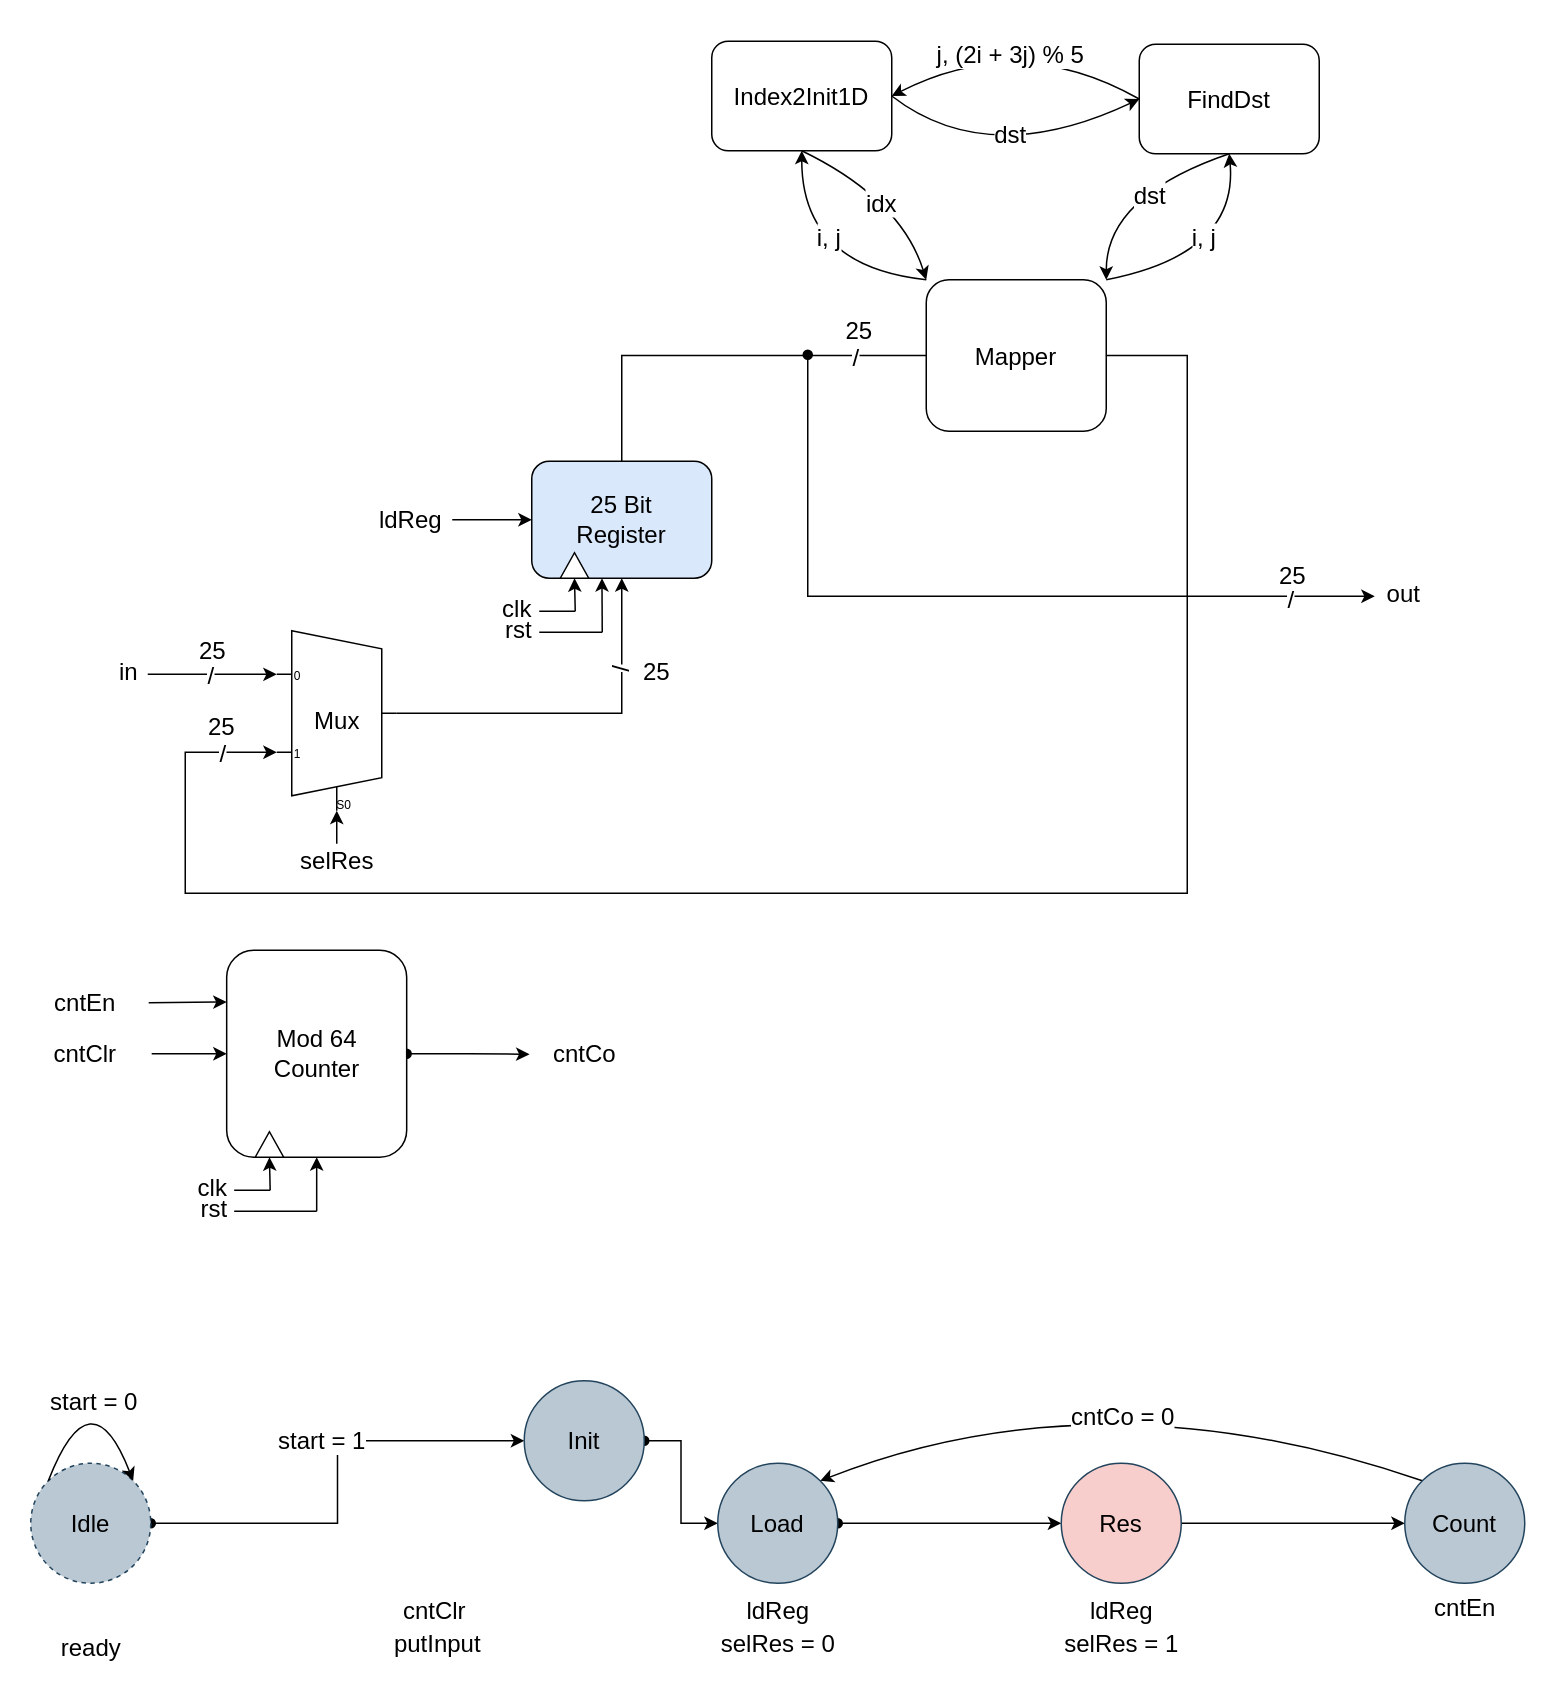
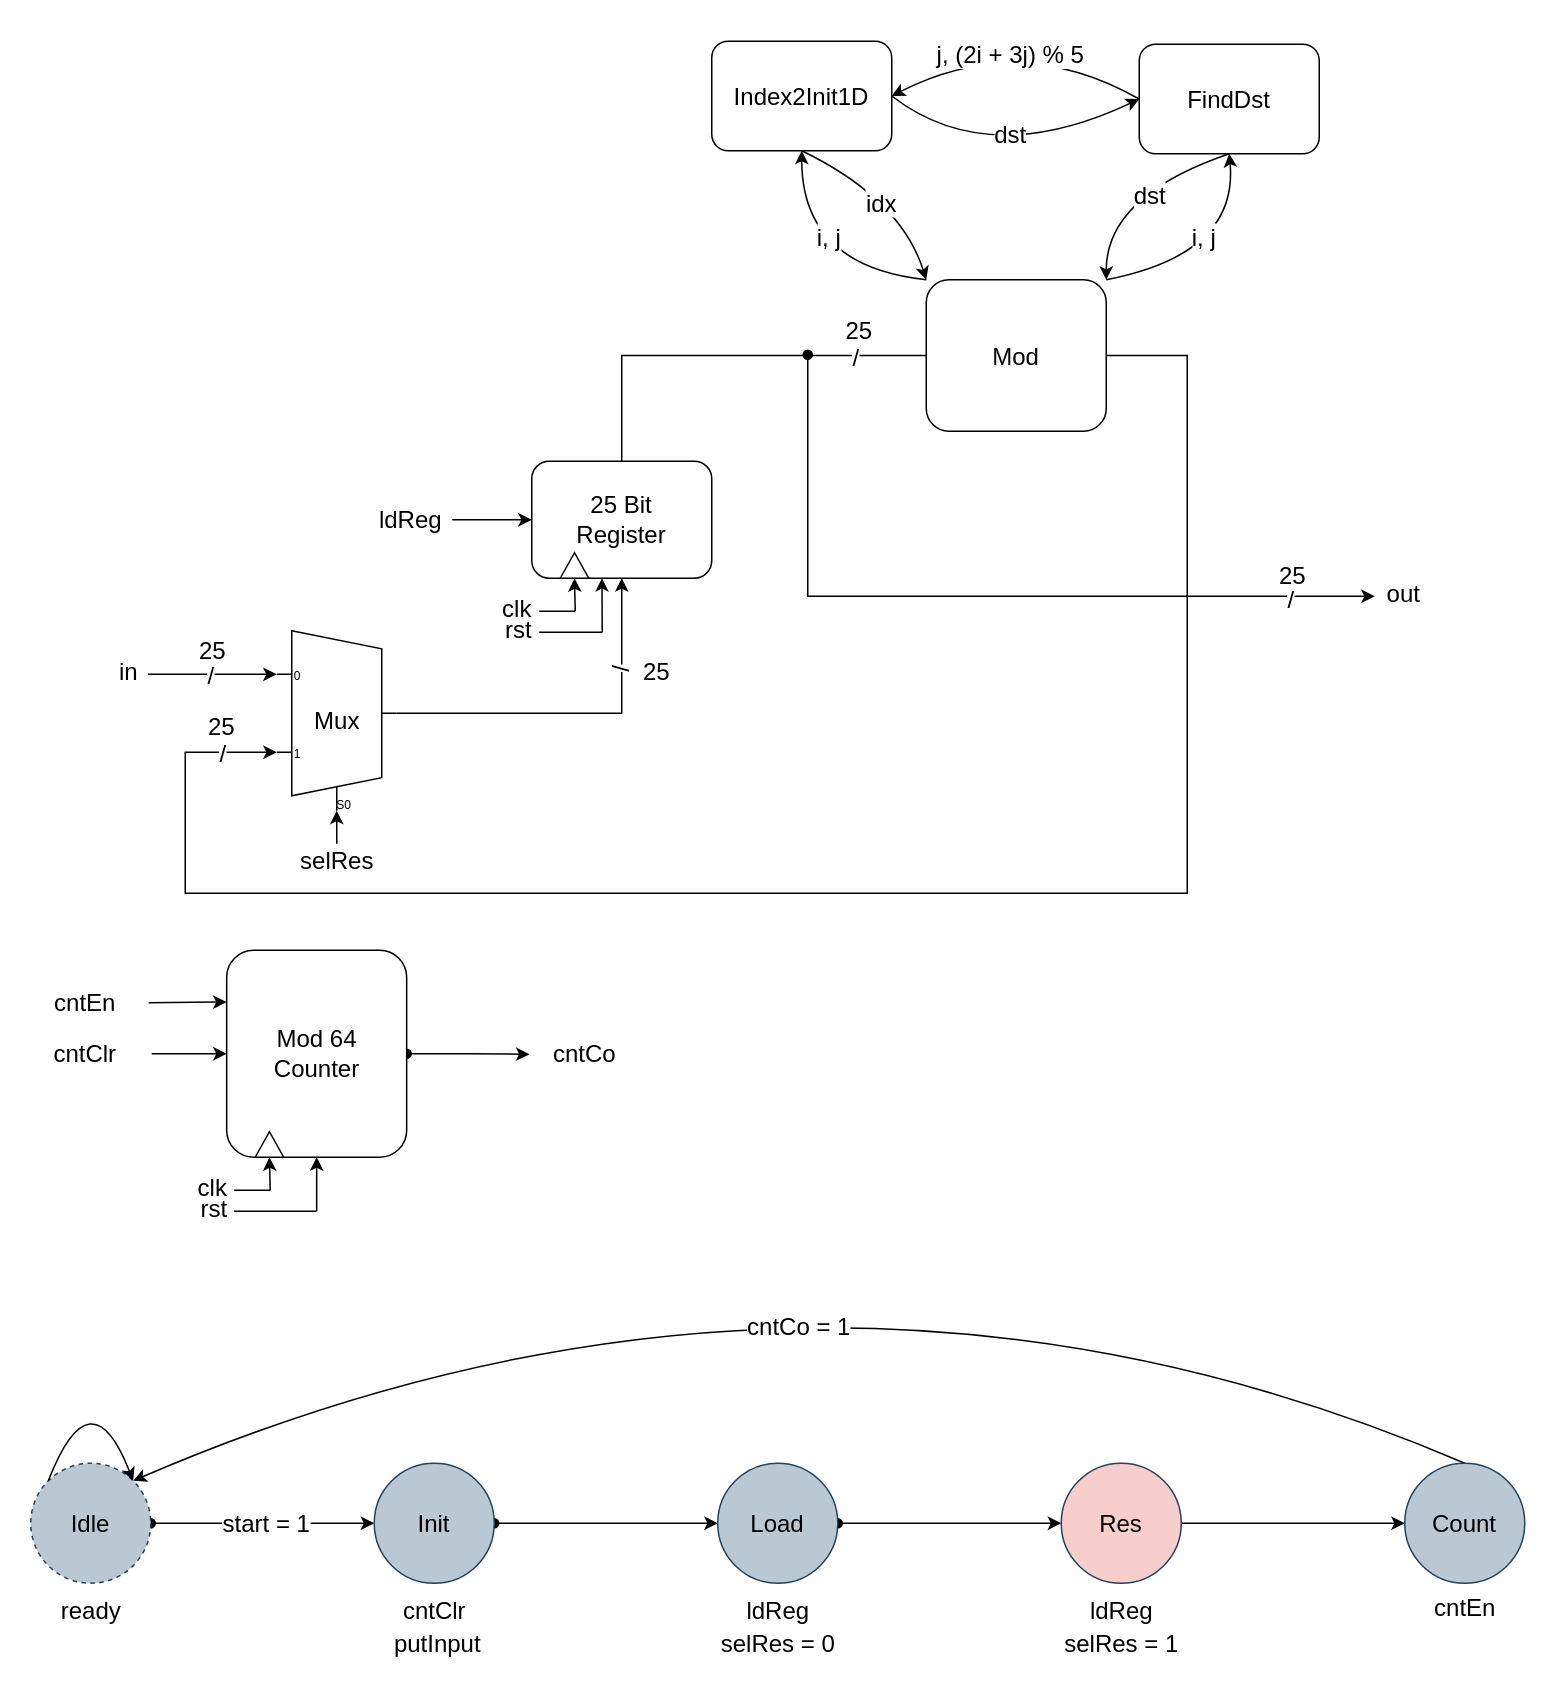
node "Mapper": label "Mapper" -> "Mod"
node "25 Bit Register": fillcolor #dae8fc -> #ffffff
edge "Count" -> "Idle": added, label "cntCo = 1"
node "start = 0": removed
edge "Count" -> "Load": removed, label "cntCo = 0"
node "Init": moved (584, 1441) -> (434, 1523)
node "ready": moved (91, 1647) -> (91, 1610)
